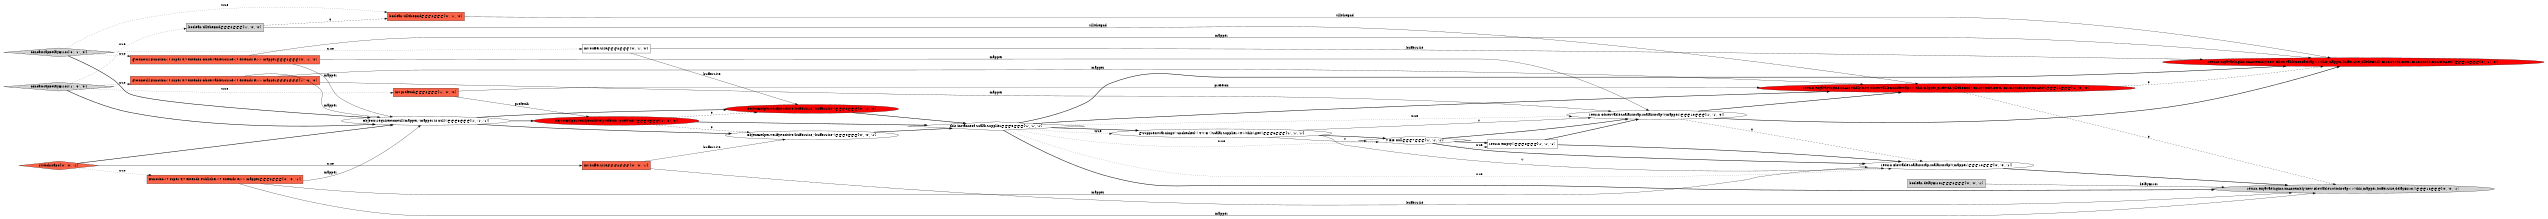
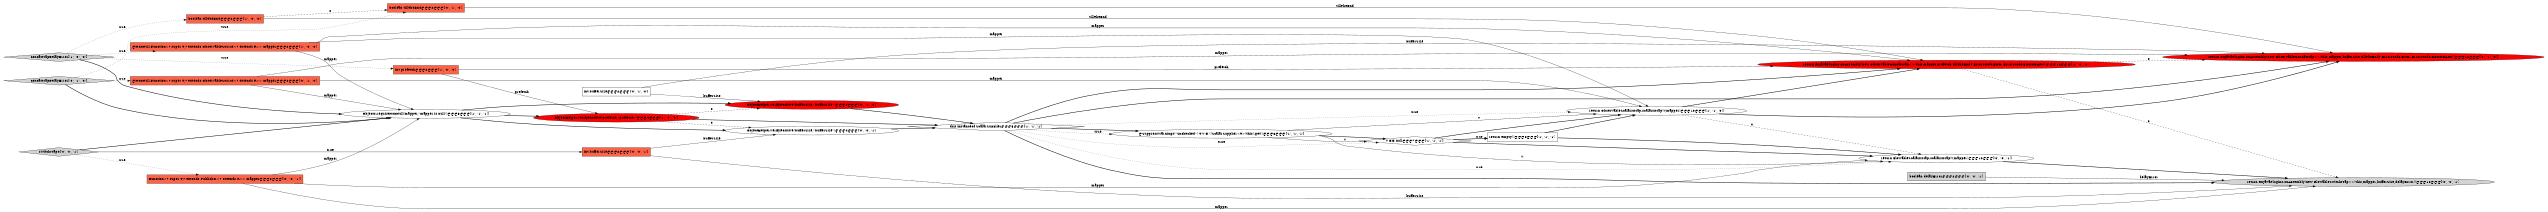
node "boolean tillTheEnd@@@2@@@['1', '0', '0']": fillcolor lightgray -> tomato
edge "concatMapDelayError['0', '1', '0']" -> "int bufferSize@@@2@@@['0', '1', '0']": removed, label "true"
node "switchMap0['0', '0', '1']": fillcolor tomato -> lightgray
